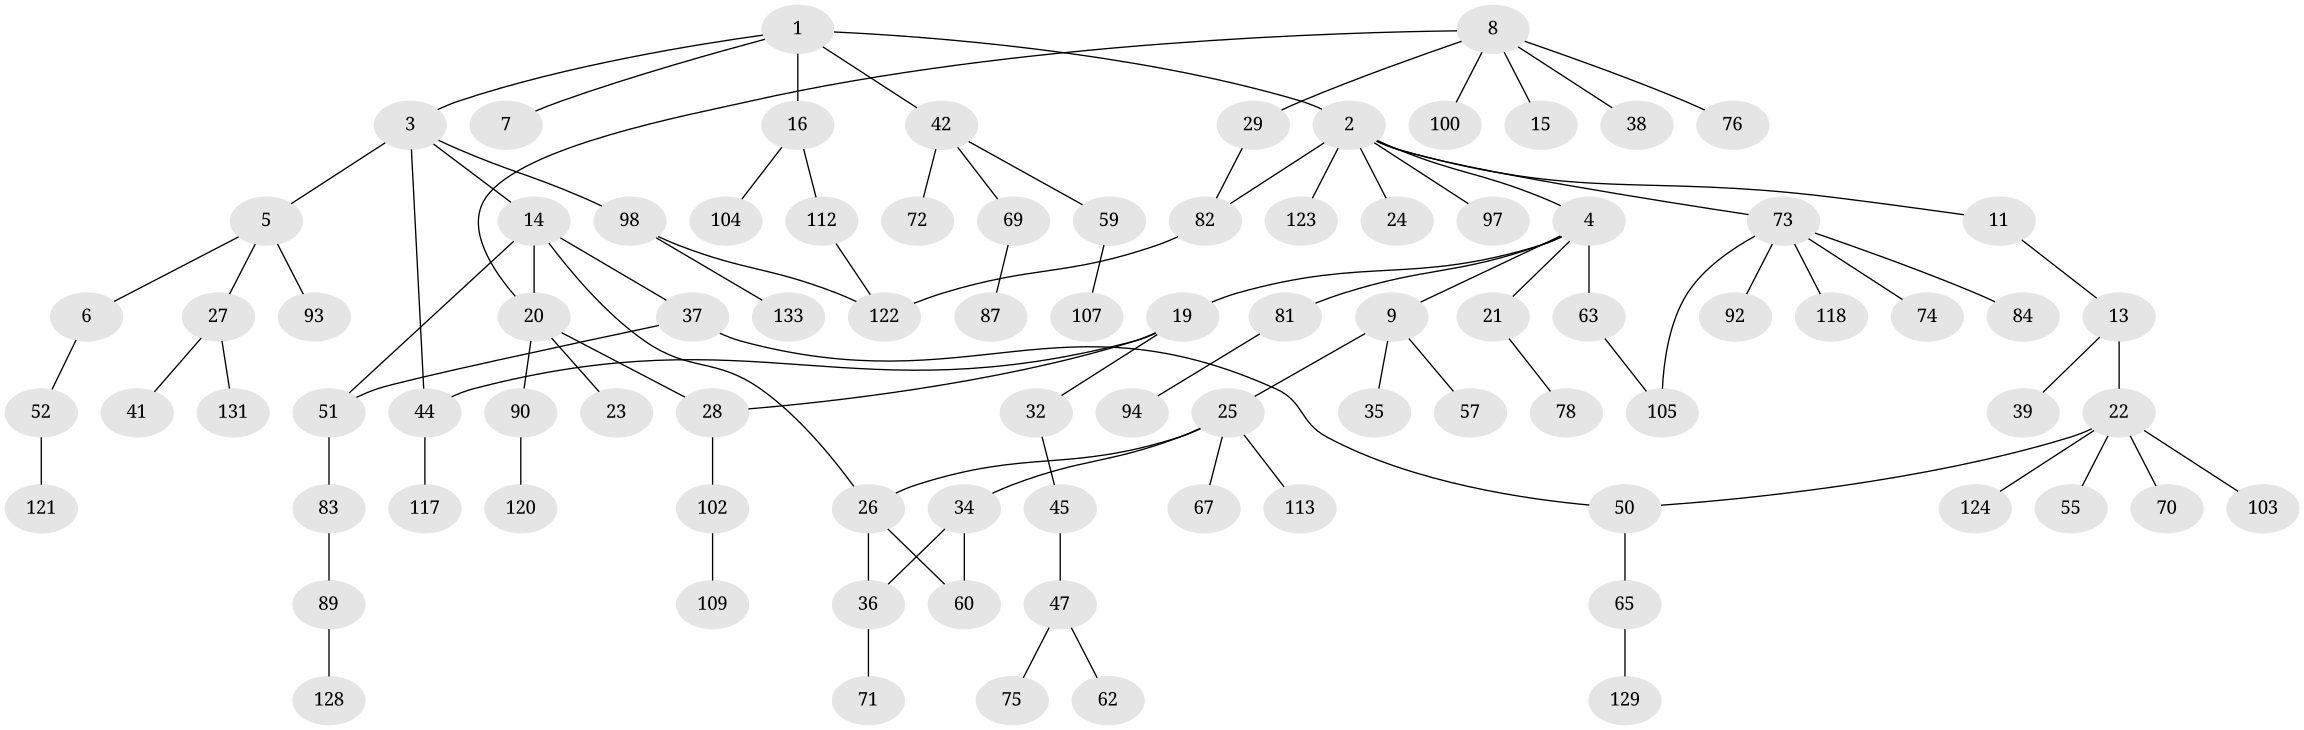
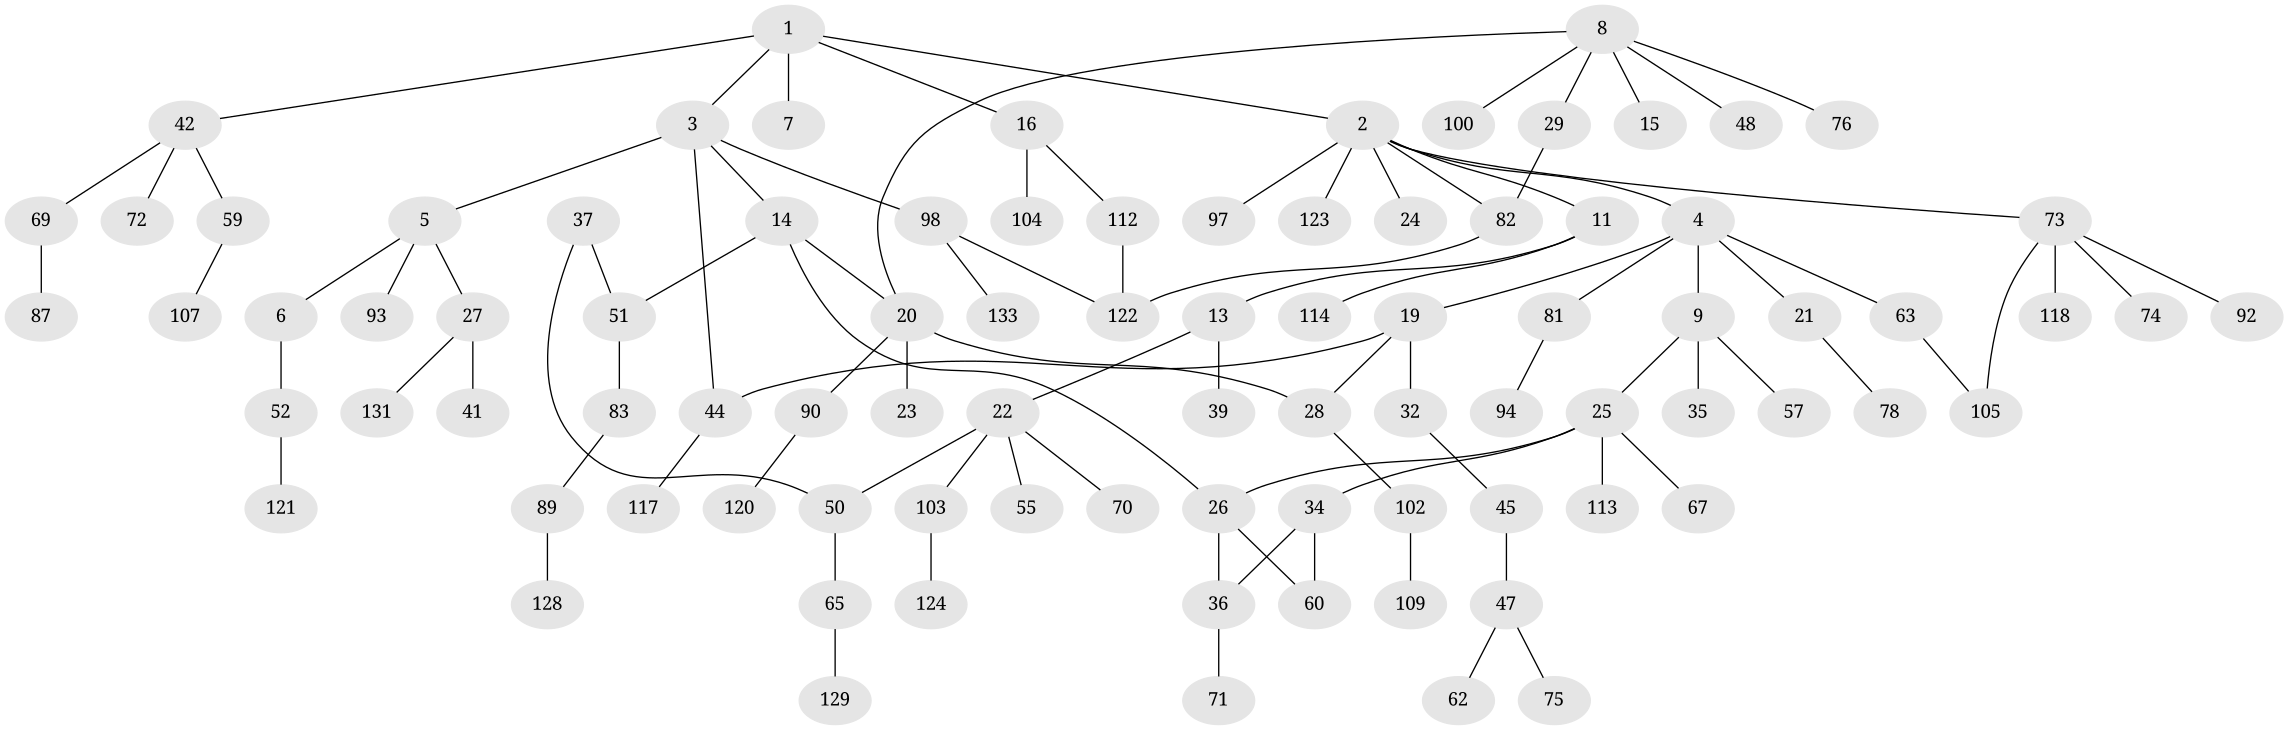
node "38": label "38" -> "48"
edge "14" -- "37": removed
node "114": added
node "84": removed
edge "22" -- "124": now "103" -- "124"
